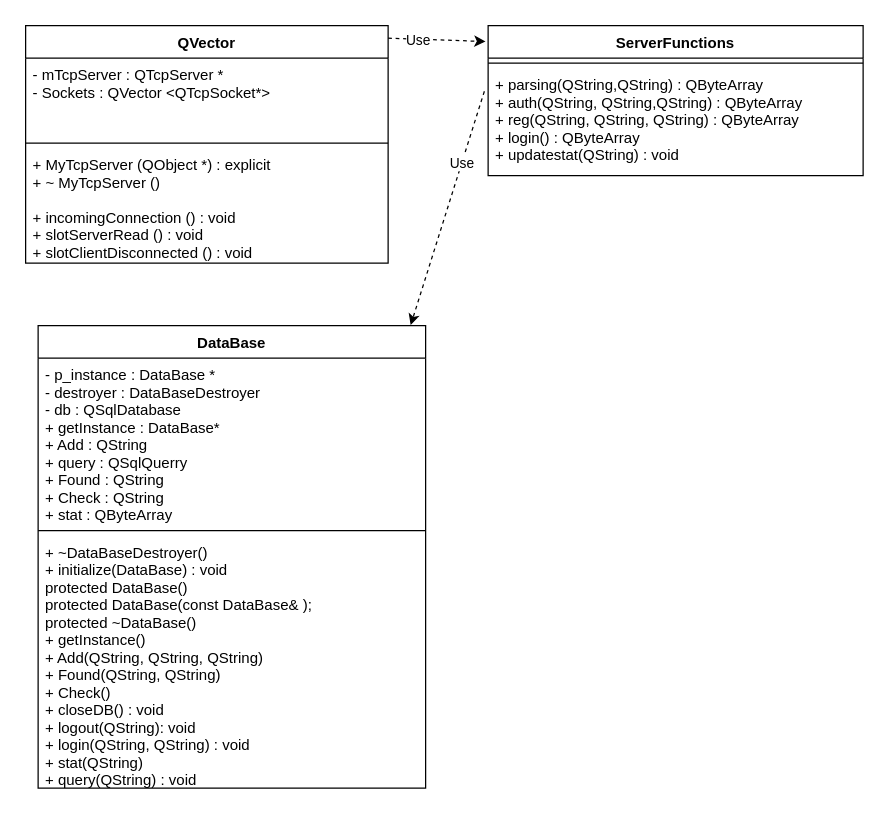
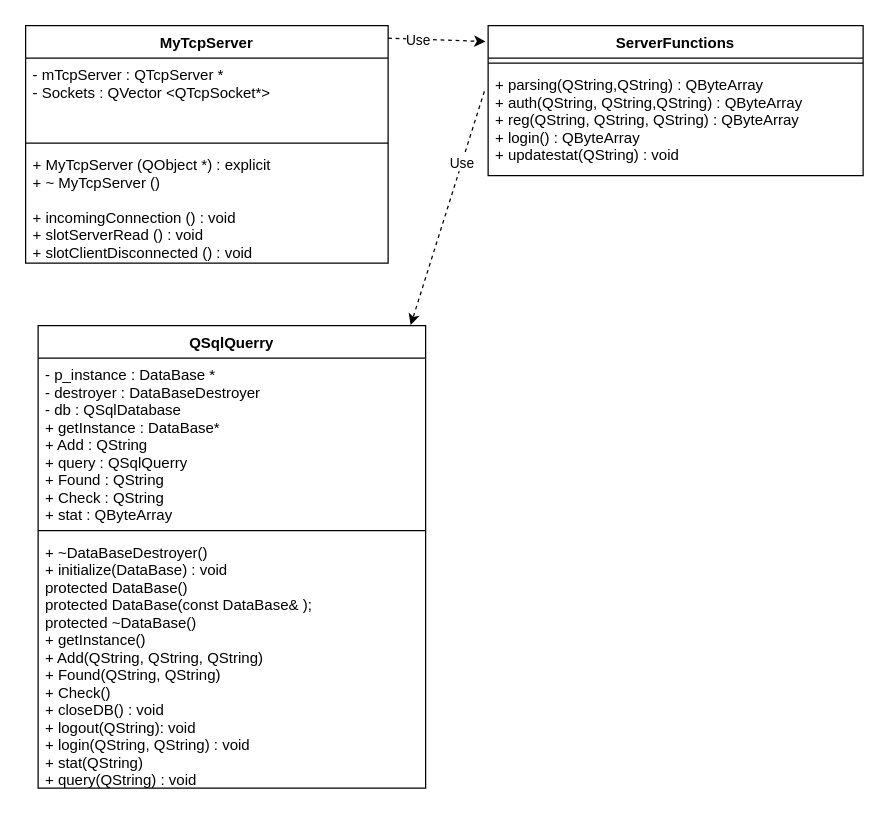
node "QVector": label "QVector" -> "MyTcpServer"
node "DataBase": label "DataBase" -> "QSqlQuerry"
